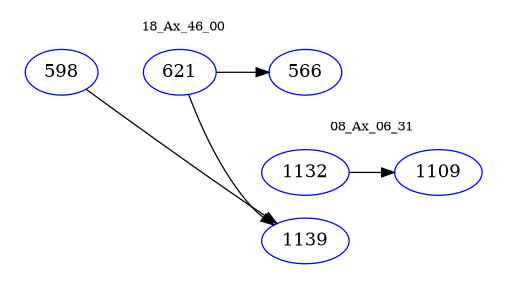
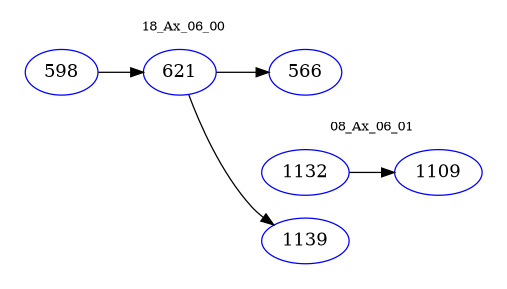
cluster "18_Ax_46_00": label "18_Ax_46_00" -> "18_Ax_06_00"
cluster "08_Ax_06_31": label "08_Ax_06_31" -> "08_Ax_06_01"
edge "598" -> "1139": now "598" -> "621"
